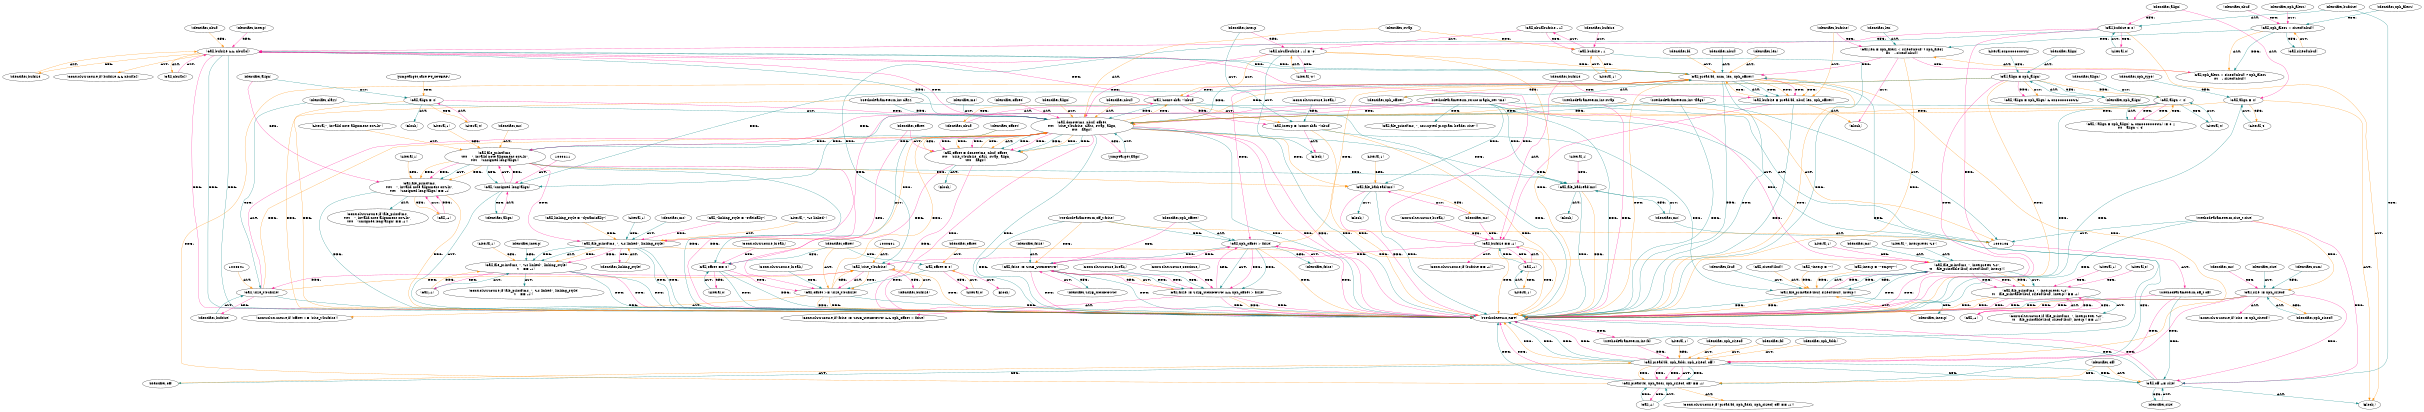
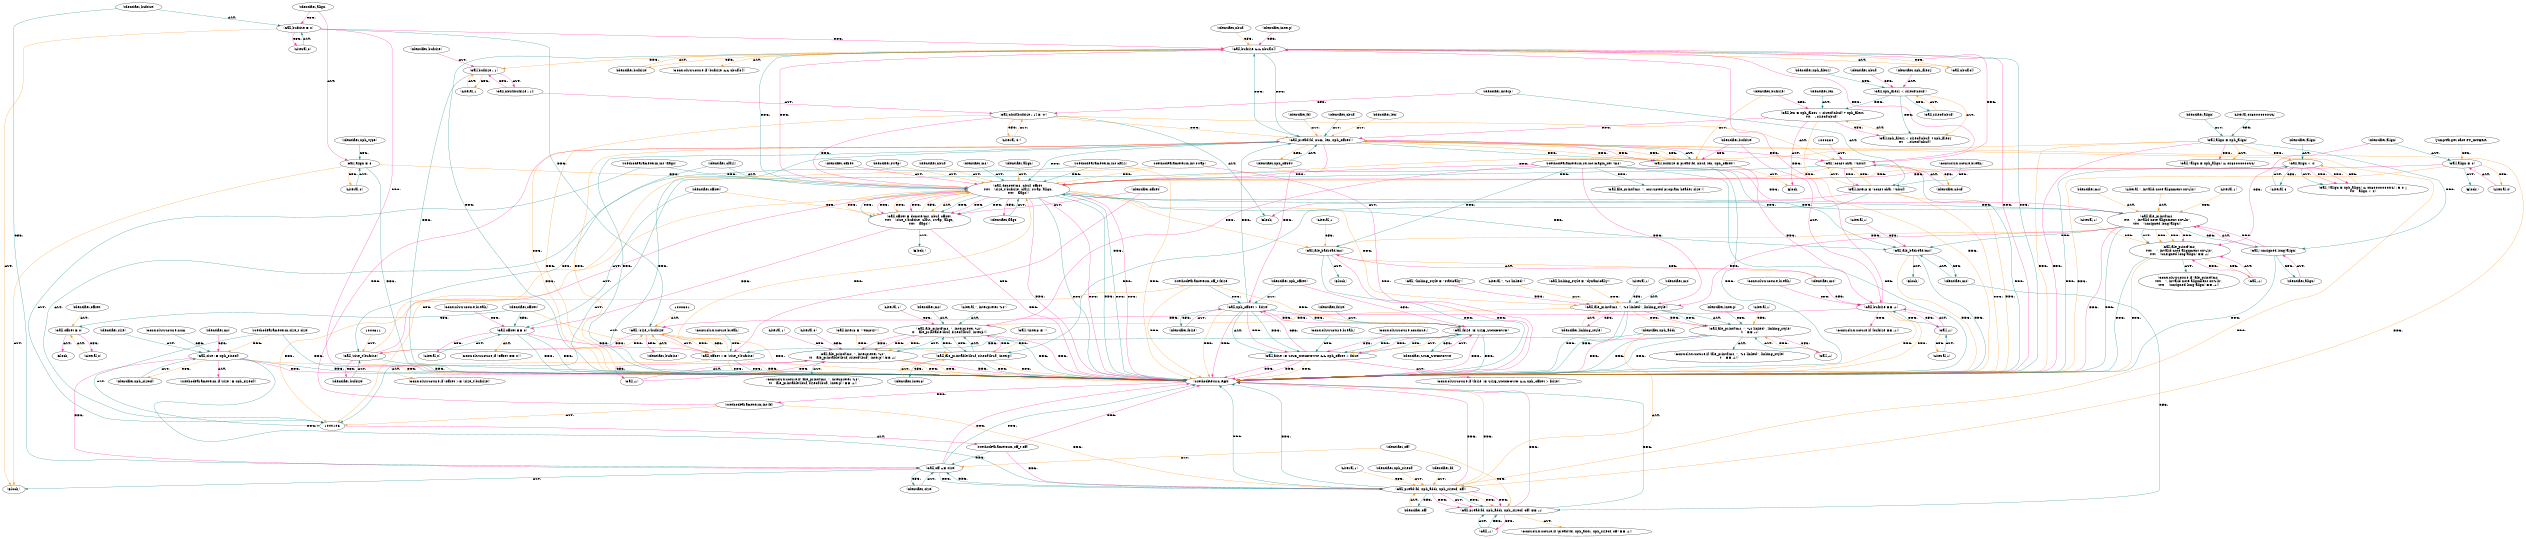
edge "(Call,bufsize = 0)" -> "(Call,bufsize && nbuf[0])": label "CFG: " -> "DDG: "
edge "(Identifier,swap)" -> "(Call,bufsize - 1)": now "(Call,bufsize && nbuf[0])" -> "(Call,bufsize - 1)"
edge "(Call,bufsize && nbuf[0])" -> "(Call,(const char *)nbuf)": added, label "DDG:"
edge "(Call,nbuf[0])" -> "(Call,bufsize && nbuf[0])": color deeppink -> darkorange
edge "(Call,nbuf[bufsize - 1] = '0')" -> "(Literal,'0')": color deeppink -> darkorange
edge "(Call,bufsize && nbuf[0])" -> "(Call,nbuf[0])": label "AST: " -> "CFG: "
edge "(Call,xph_offset > fsize)" -> "(Call,pread(fd, num, len, xph_offset))": color darkorange -> teal
node "(Identifier,xph_align)": removed
edge "(Call,align < 4)" -> "(Call,(unsigned long)align)": removed, label "DDG:"
node "1000284": added
node "1000211": removed
node "(JumpTarget,flags)": label "(JumpTarget,flags)" -> "(Identifier,flags)"
edge "(MethodParameterIn,int swap)" -> "1000106": label "AST: " -> "CFG: "
edge "(Call,interp = (const char *)nbuf)" -> "(Call,(const char *)nbuf)": added, label "CFG:"
edge "(MethodParameterIn,struct magic_set *ms)" -> "(MethodReturn,RET)": label "DDG: " -> "CFG: "
edge "(Call,pread(fd, xph_addr, xph_sizeof, off) == -1)" -> "(Call,pread(fd, num, len, xph_offset))": now "(Call,pread(fd, xph_addr, xph_sizeof, off))" -> "(Call,pread(fd, num, len, xph_offset))"
edge "(MethodParameterIn,off_t fsize)" -> "1000106": label "AST: " -> "DDG: "
edge "(MethodParameterIn,int *flags)" -> "(MethodReturn,RET)": removed, label "DDG:"
edge "(Call,(unsigned long)align)" -> "(MethodReturn,RET)": label "AST: " -> "DDG: "
edge "(Call,bufsize == -1)" -> "(ControlStructure,if (bufsize == -1))": label "AST: " -> "DDG: "
node "1000341": label "1000341" -> "1000311"
node "(Identifier,ibuf)": removed
node "(Call,sizeof(ibuf))": removed
node "(Identifier,num)": label "(Identifier,num)" -> "(ControlStructure,num)"
edge "(Call,fsize != SIZE_UNKNOWN && xph_offset > fsize)" -> "(Call,fsize != SIZE_UNKNOWN)": color deeppink -> teal
edge "(Call,offset = 0)" -> "(Call,offset >= (size_t)bufsize)": now "(Identifier,xph_addr)" -> "(Call,offset >= (size_t)bufsize)"
edge "(MethodParameterIn,int fd)" -> "(Call,pread(fd, num, len, xph_offset))": color teal -> deeppink
edge "(MethodParameterIn,off_t fsize)" -> "(MethodReturn,RET)": color teal -> darkorange
node "(ControlStructure,if (size != xph_sizeof))": label "(ControlStructure,if (size != xph_sizeof))" -> "(MethodParameterIn,if (size != xph_sizeof))"
edge "(MethodParameterIn,size_t size)" -> "(Call,off += size)": removed, label "DDG:"
edge "(MethodParameterIn,int fd)" -> "(Call,pread(fd, xph_addr, xph_sizeof, off))": color deeppink -> darkorange
edge "(Call,size != xph_sizeof)" -> "(Call,pread(fd, xph_addr, xph_sizeof, off))": color deeppink -> teal
node "(ControlStructure,if (offset == 0))": added
edge "(Call,pread(fd, xph_addr, xph_sizeof, off))" -> "(Call,off += size)": label "CFG: " -> "DDG: "
edge "(MethodParameterIn,int fd)" -> "1000106": added, label "AST:"
